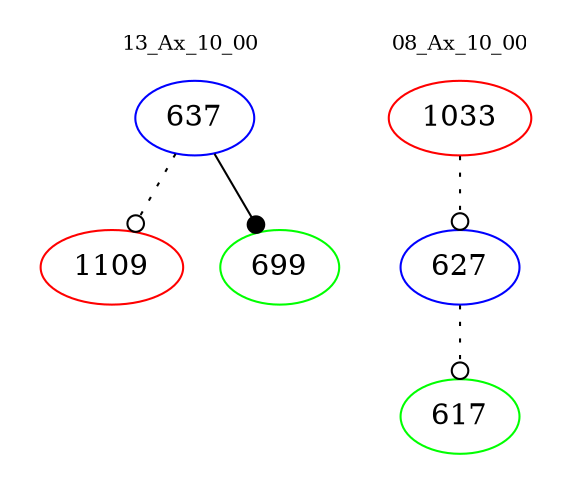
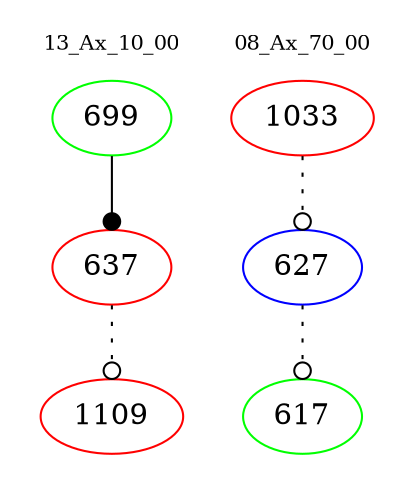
cluster "08_Ax_10_00": label "08_Ax_10_00" -> "08_Ax_70_00"
node "637": color blue -> red
edge "637" -> "699": reversed
